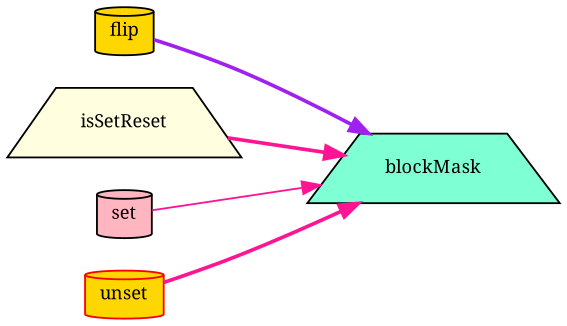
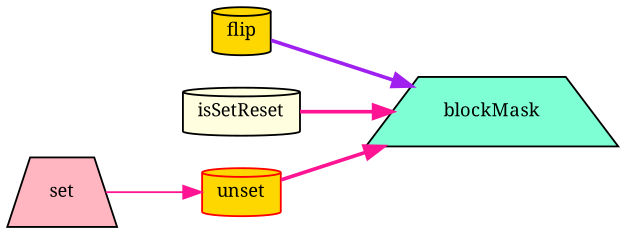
node "isSetReset": shape trapezium -> cylinder
edge "set" -> "blockMask": now "set" -> "unset"
node "set": shape cylinder -> trapezium
